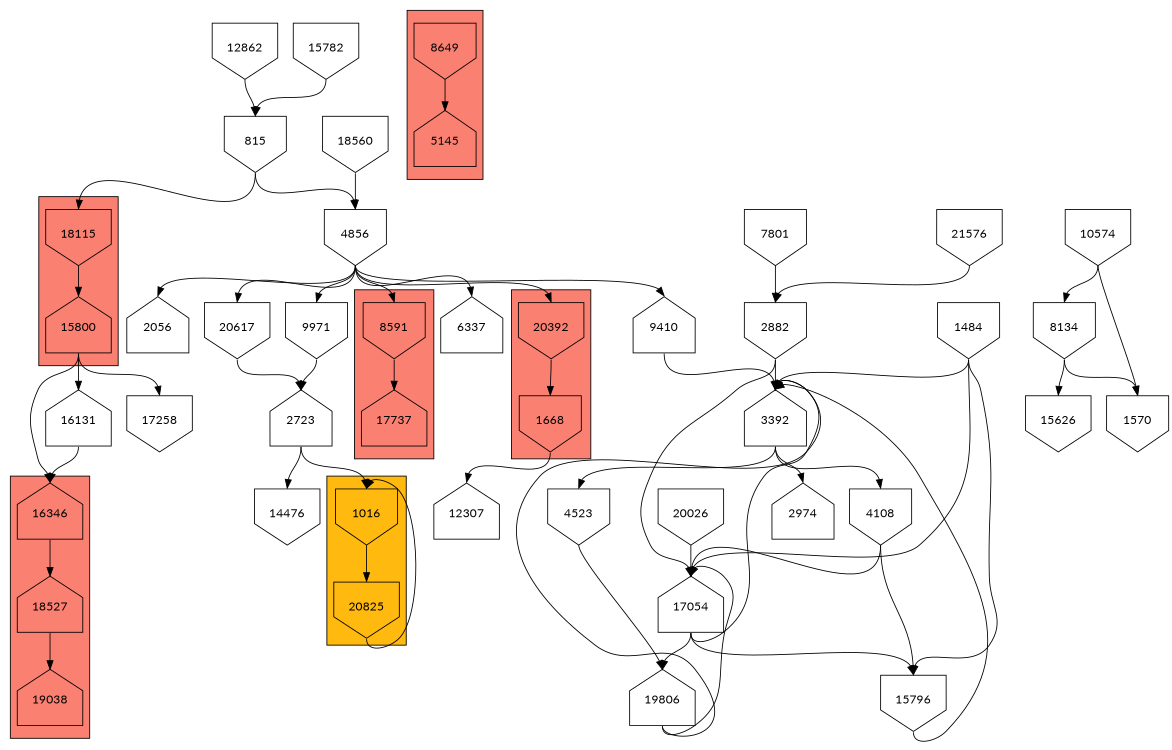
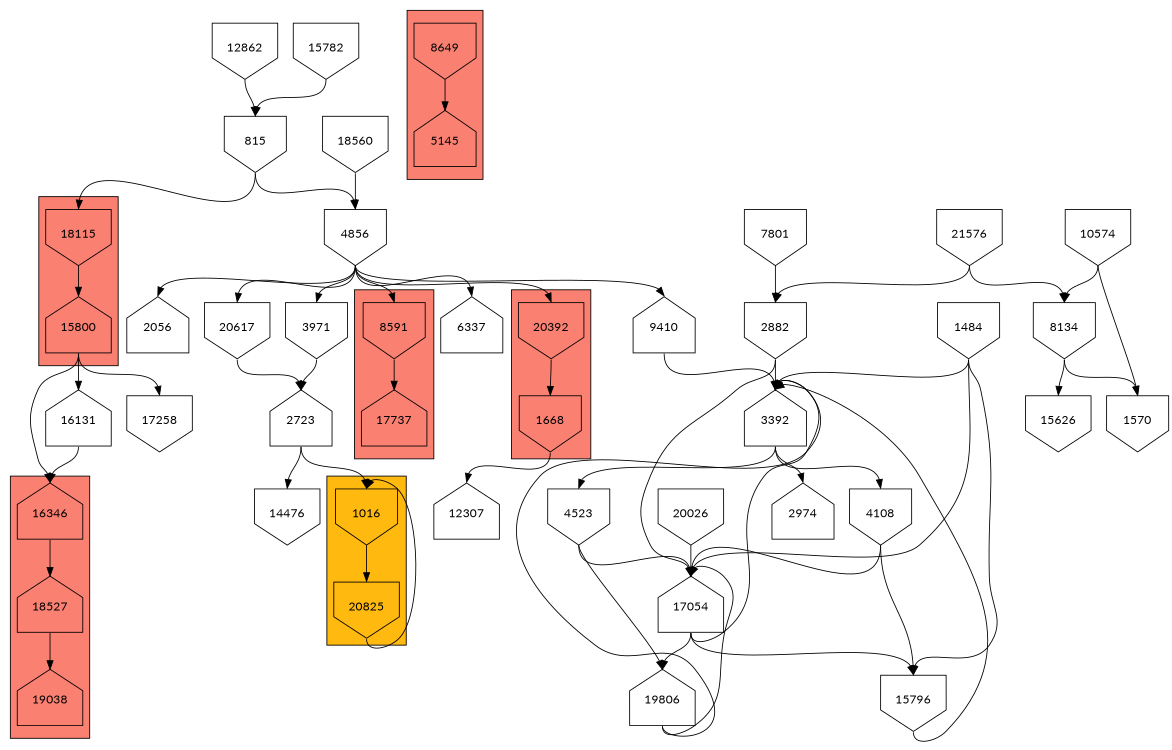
edge "21576" -> "8134": added
node "9971": label "9971" -> "3971"
edge "4523" -> "17054": added
